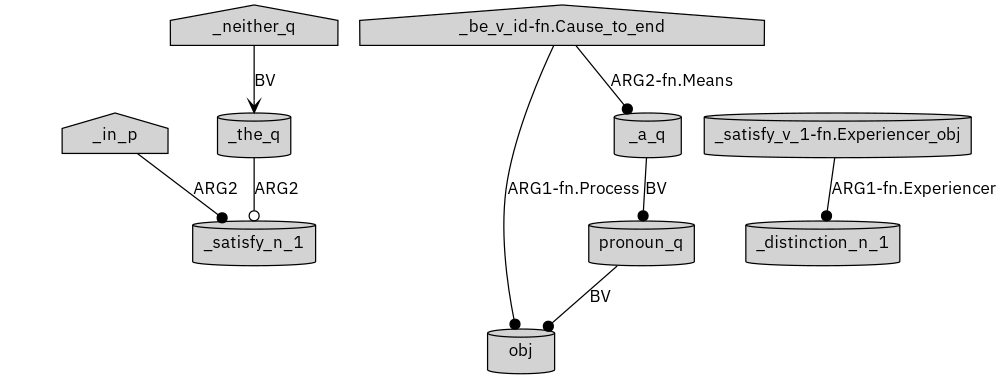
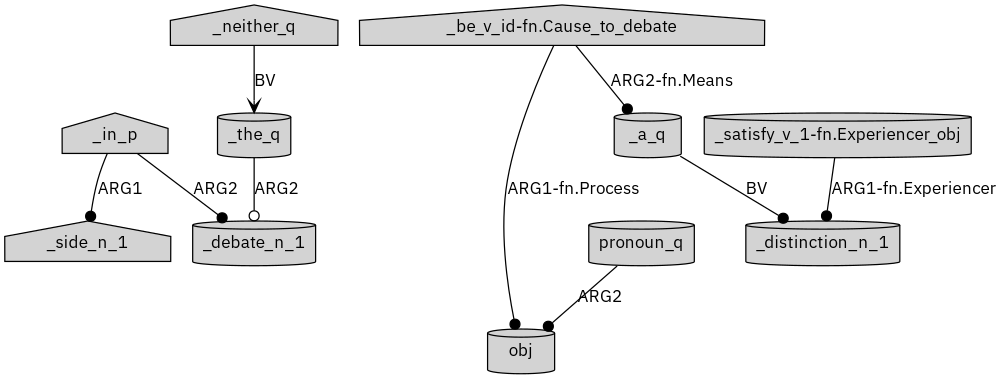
node "_be_v_id-fn.Cause_to_end": label "_be_v_id-fn.Cause_to_end" -> "_be_v_id-fn.Cause_to_debate"
edge "_a_q" -> "pronoun_q": now "_a_q" -> "_distinction_n_1"
node "_side_n_1": added
node "_satisfy_n_1": label "_satisfy_n_1" -> "_debate_n_1"
edge "pronoun_q" -> "obj": label "BV" -> "ARG2"
